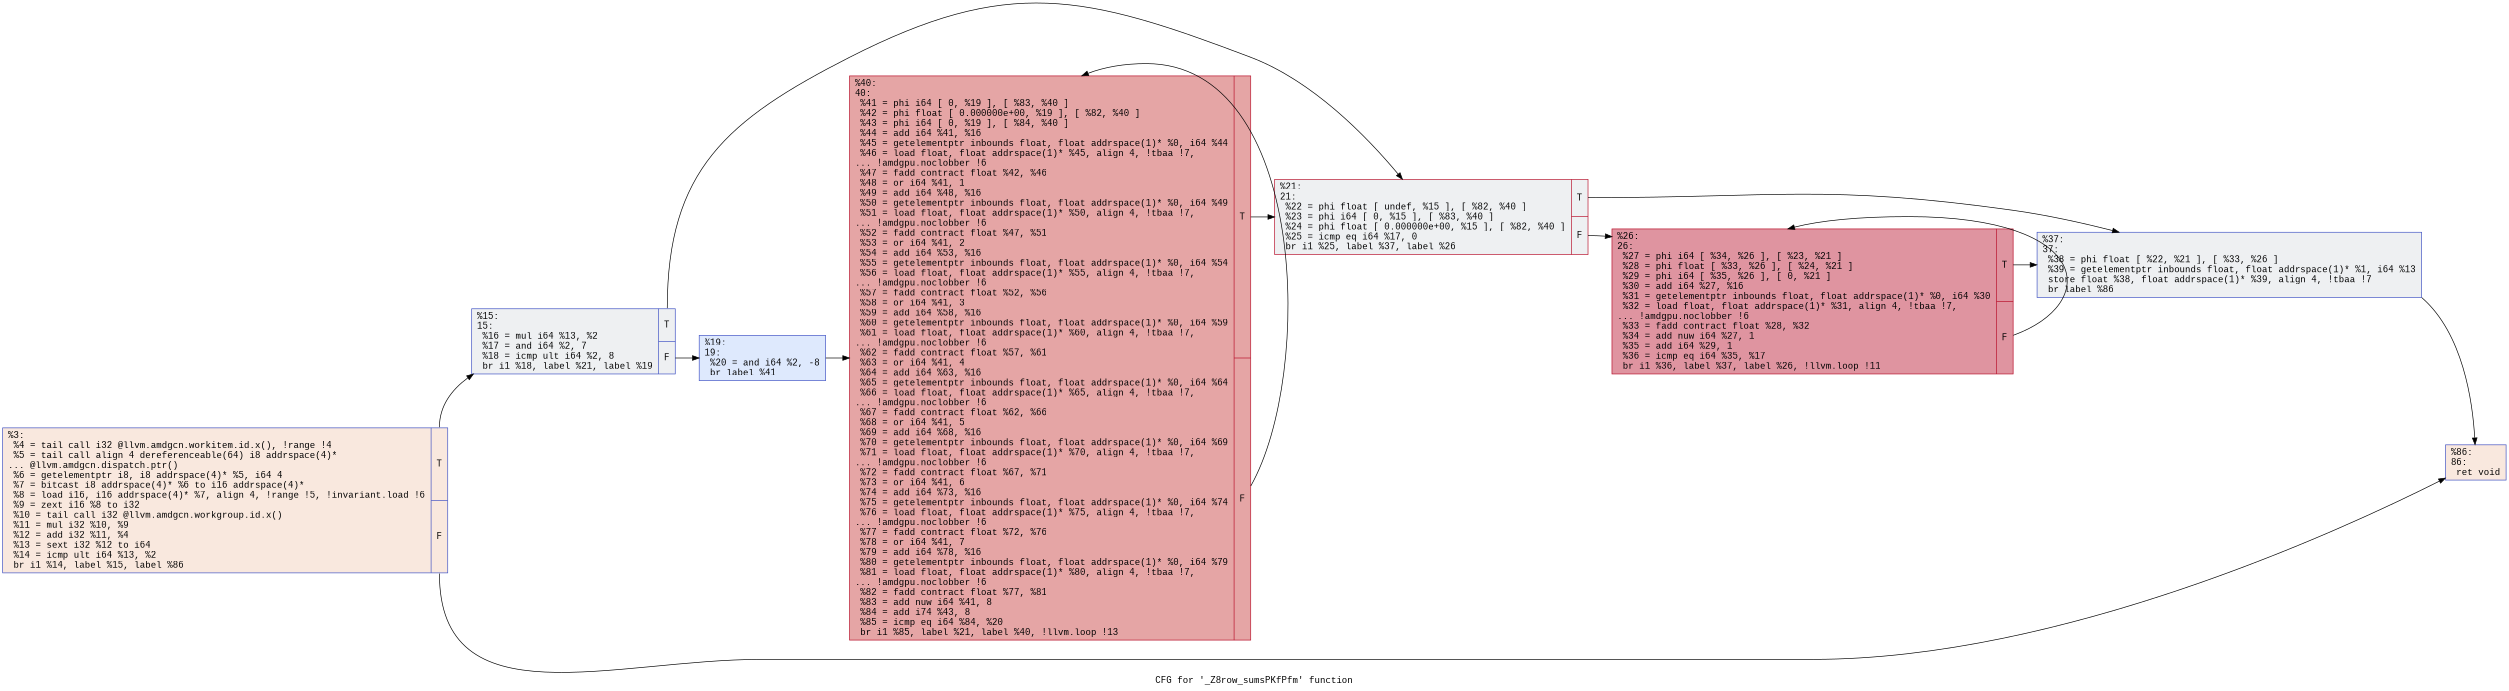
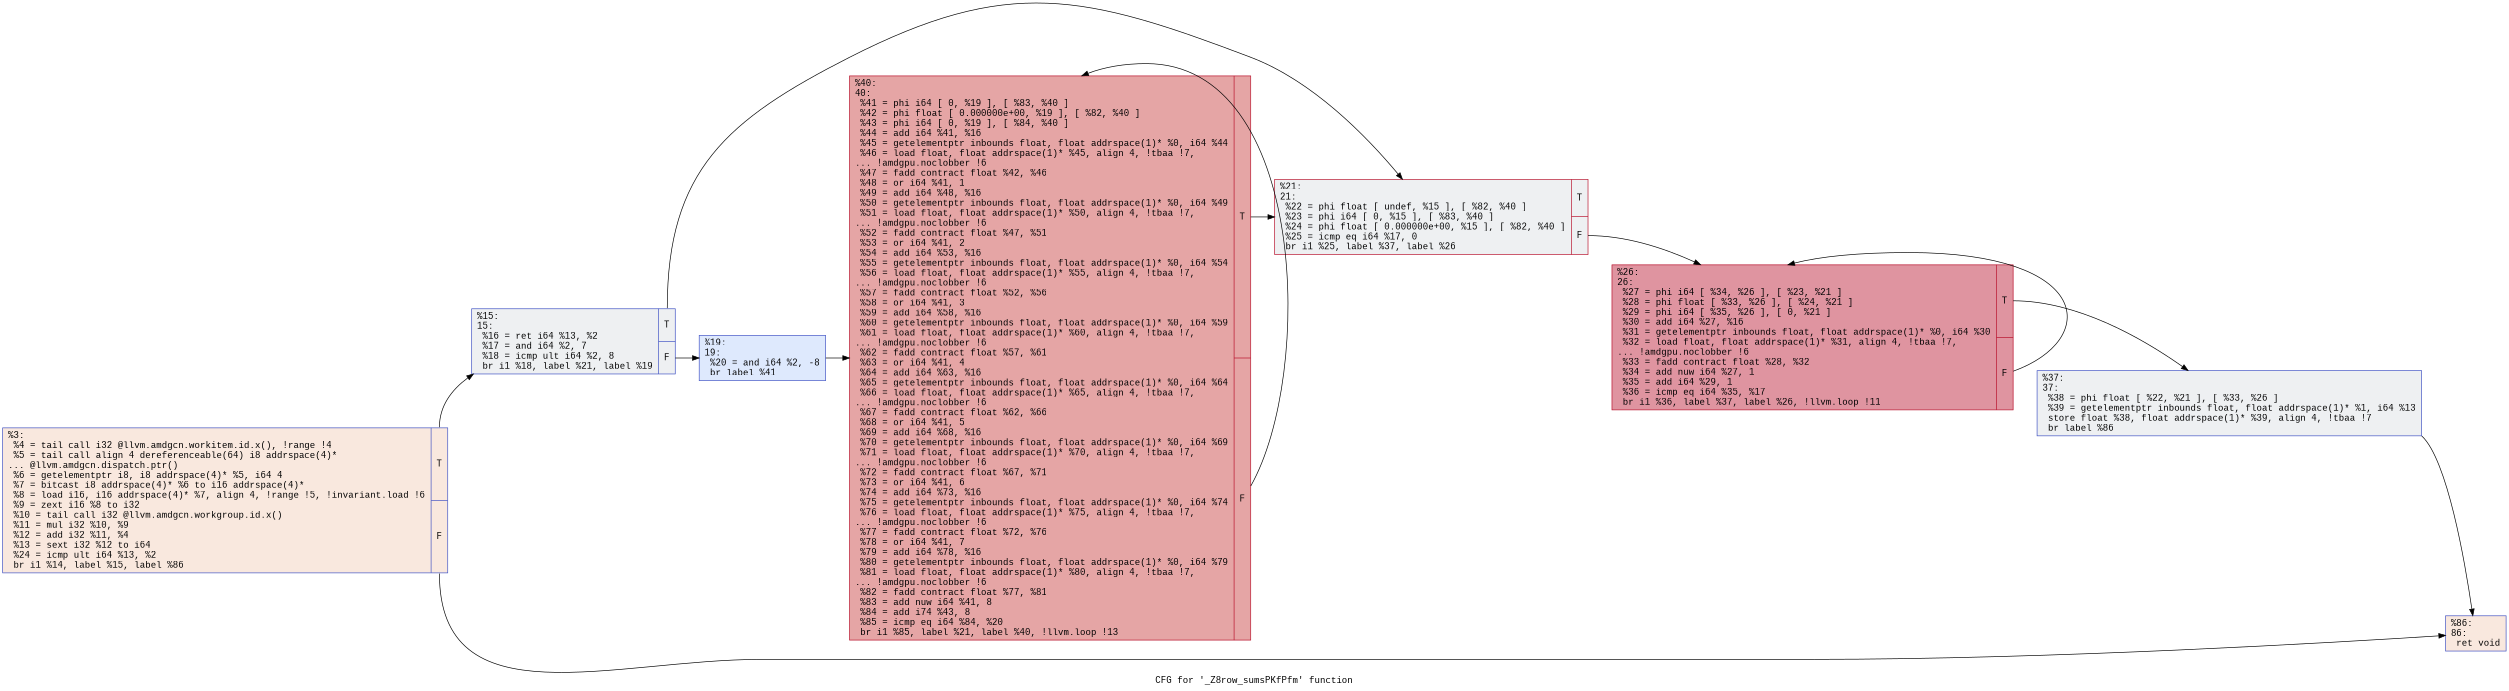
edge "%21:" -> "%37:": removed
node "%15:": text "%16 = mul i64 %13, %2" -> "%16 = ret i64 %13, %2"
node "%3:": text "%14 = icmp ult i64 %13, %2" -> "%24 = icmp ult i64 %13, %2"
